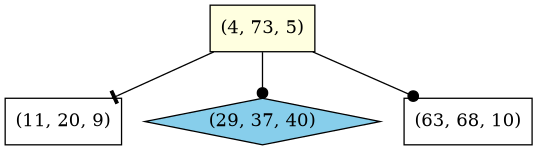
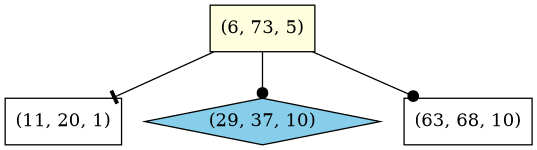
node "(4, 73, 5)": label "(4, 73, 5)" -> "(6, 73, 5)"
node "(11, 20, 9)": label "(11, 20, 9)" -> "(11, 20, 1)"
node "(29, 37, 40)": label "(29, 37, 40)" -> "(29, 37, 10)"
